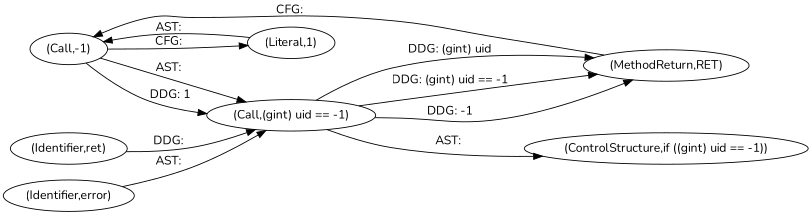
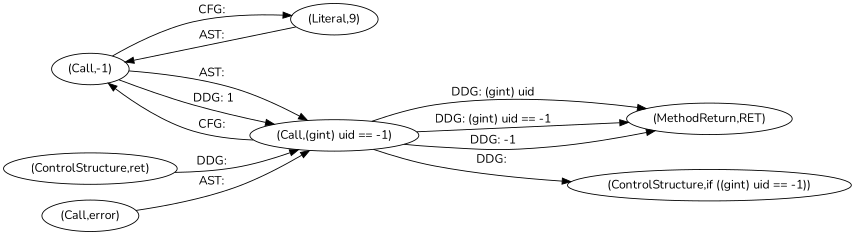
edge "(MethodReturn,RET)" -> "(Call,-1)": now "(Call,(gint) uid == -1)" -> "(Call,-1)"
node "(Literal,1)": label "(Literal,1)" -> "(Literal,9)"
edge "(Call,(gint) uid == -1)" -> "(ControlStructure,if ((gint) uid == -1))": label "AST: " -> "DDG: "
node "(Identifier,ret)": label "(Identifier,ret)" -> "(ControlStructure,ret)"
node "(Identifier,error)": label "(Identifier,error)" -> "(Call,error)"
